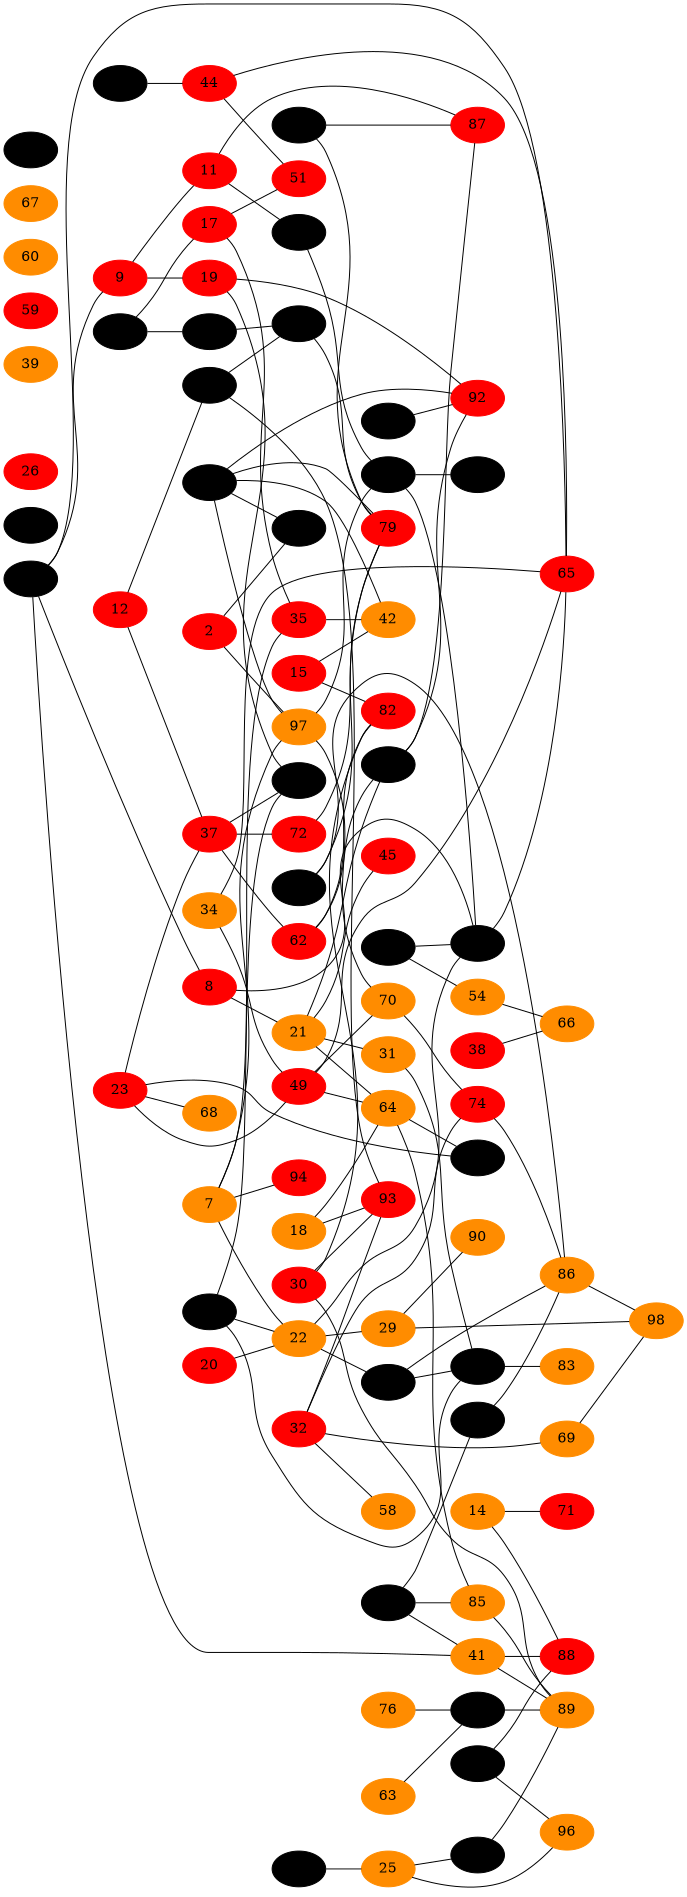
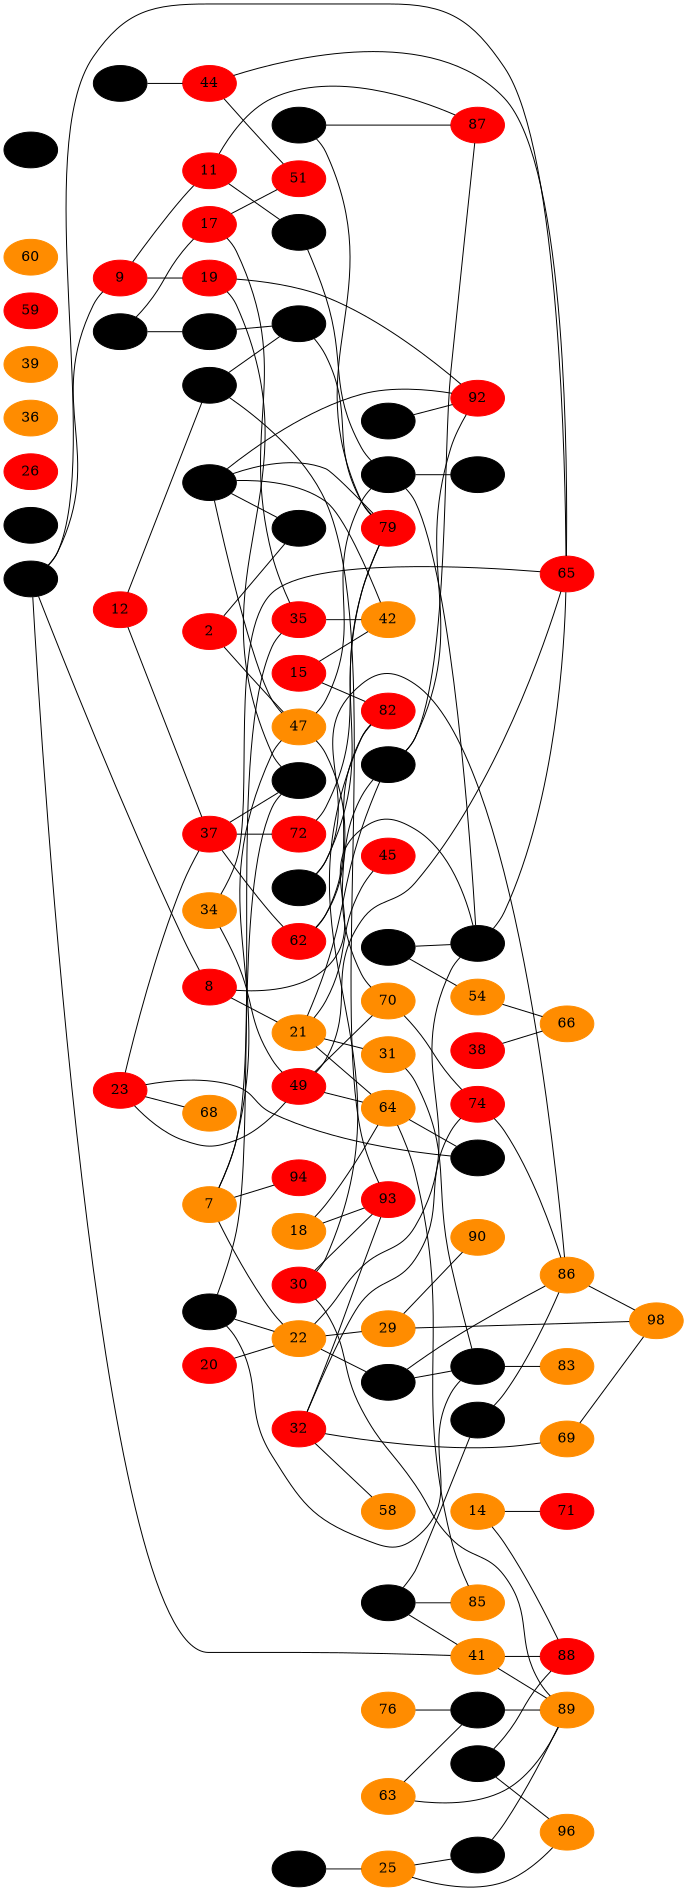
node "67": removed
node "36": added
node "97": label "97" -> "47"
edge "85" -- "89": now "63" -- "89"
